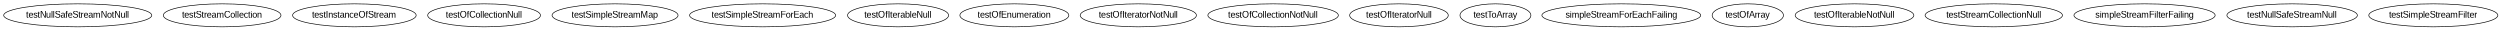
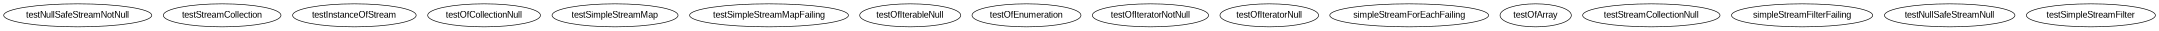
node "testSimpleStreamForEach": removed
node "testSimpleStreamMapFailing": added
node "testOfCollectionNotNull": removed
node "testToArray": removed
node "testOfIterableNotNull": removed
